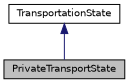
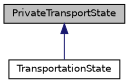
edge "PrivateTransportState" -> "TransportationState": reversed
